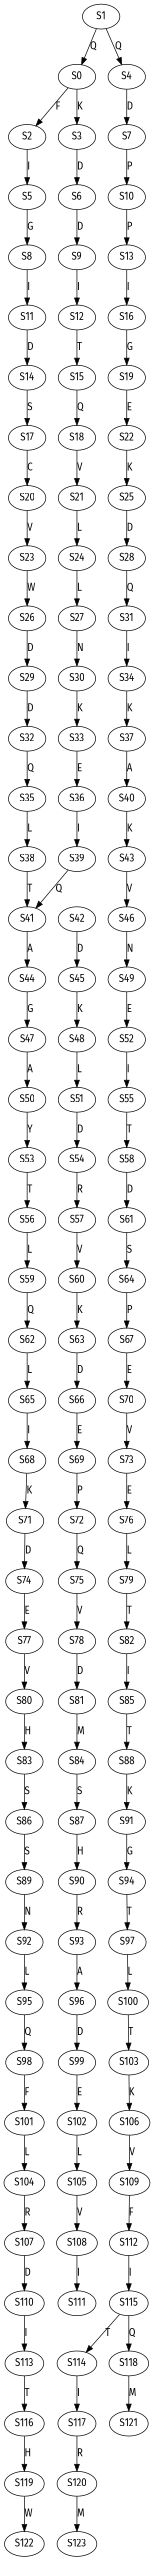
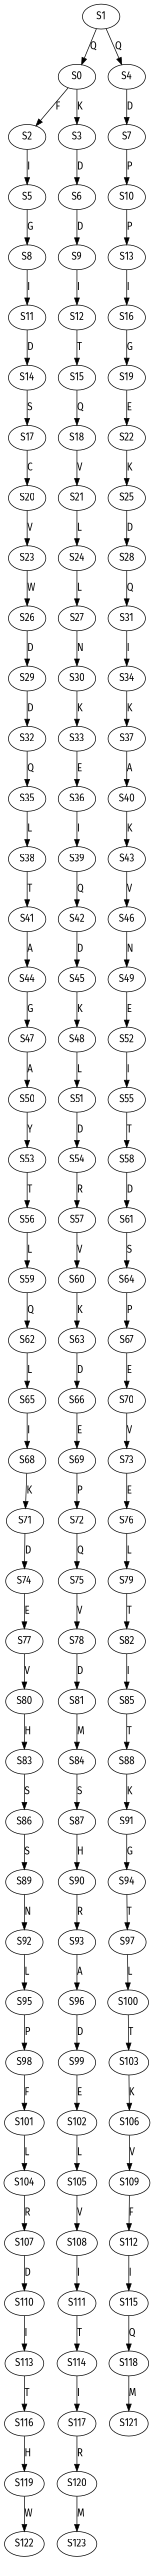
edge "S39" -> "S41": now "S39" -> "S42"
edge "S95" -> "S98": label "Q" -> "P"
edge "S115" -> "S114": now "S111" -> "S114"
